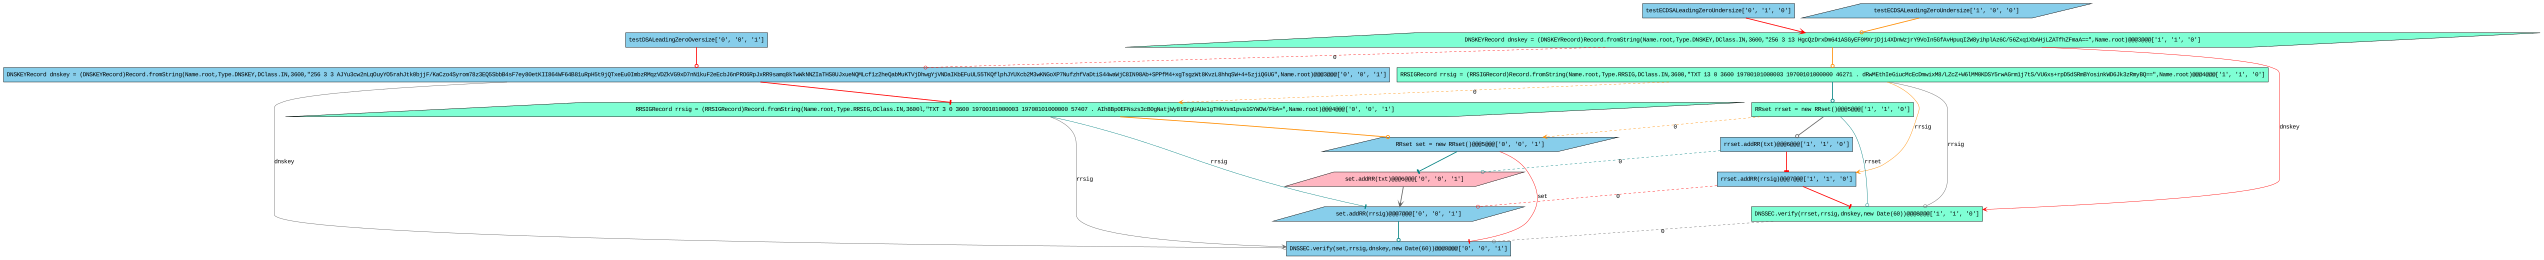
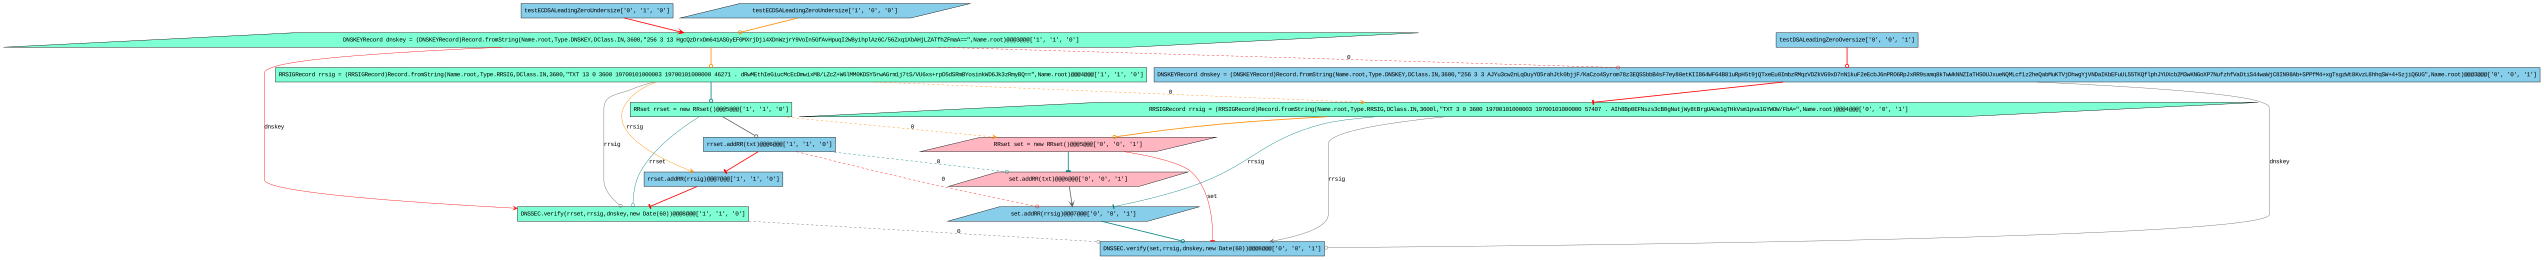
node "RRset set = new RRset()@@@5@@@['0', '0', '1']": fillcolor skyblue -> lightpink
edge "rrset.addRR(rrsig)@@@7@@@['1', '1', '0']" -> "set.addRR(rrsig)@@@7@@@['0', '0', '1']": now "rrset.addRR(txt)@@@6@@@['1', '1', '0']" -> "set.addRR(rrsig)@@@7@@@['0', '0', '1']"
